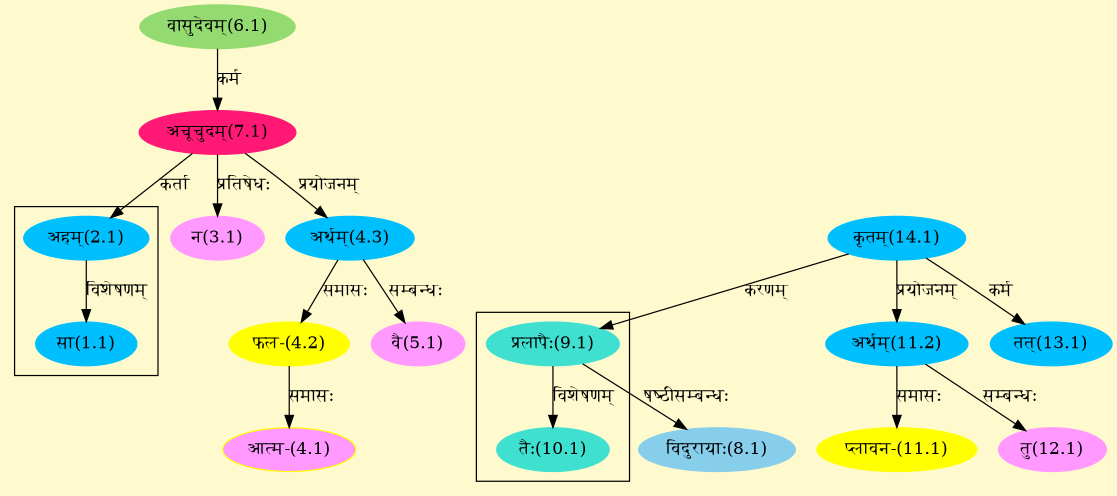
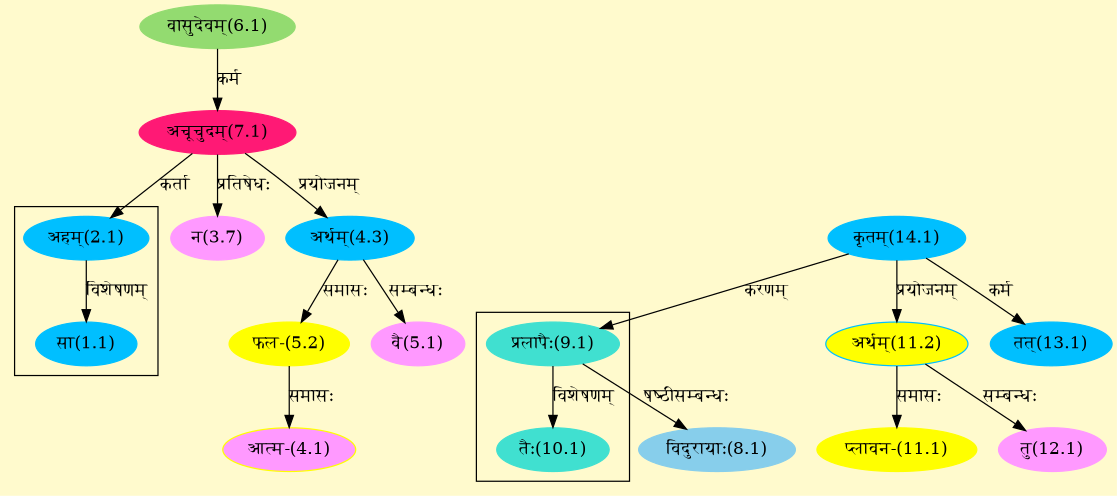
node "न(3.1)": label "न(3.1)" -> "न(3.7)"
node "फल-(4.2)": label "फल-(4.2)" -> "फल-(5.2)"
node "अर्थम्(11.2)": fillcolor #00bfff -> #ffff00
